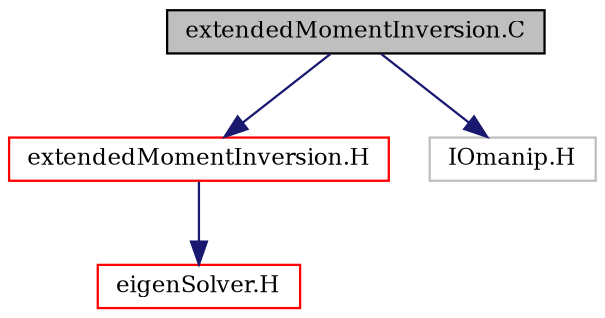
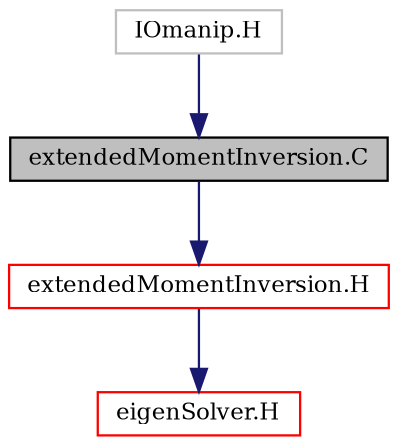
edge "extendedMomentInversion.C" -> "IOmanip.H": reversed
